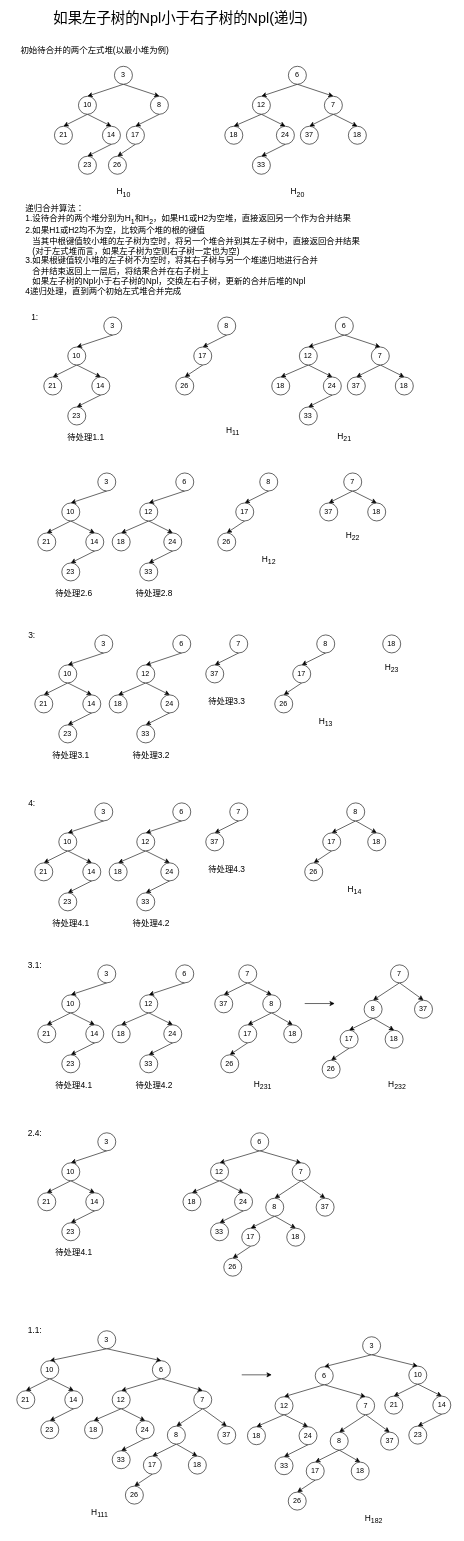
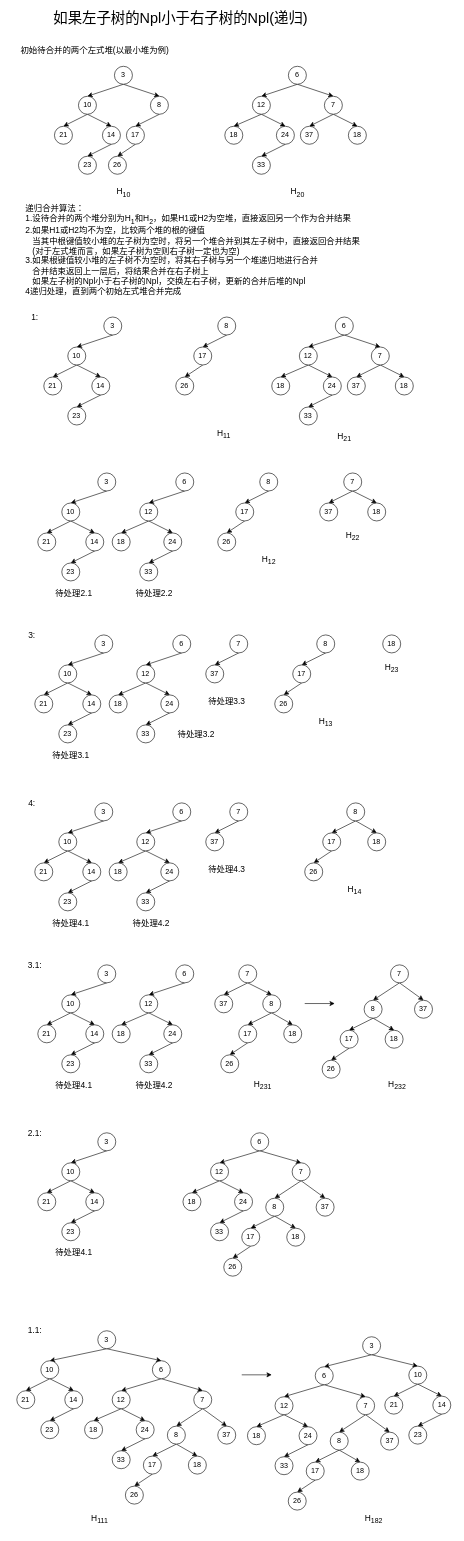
node "H11": moved (233, 431) -> (224, 434)
node "待处理1.1": removed
node "待处理2.6": label "待处理2.6" -> "待处理2.1"
node "待处理2.8": label "待处理2.8" -> "待处理2.2"
node "待处理3.2": moved (151, 755) -> (196, 734)
node "2.4:": label "2.4:" -> "2.1:"
node "H111": moved (99, 1514) -> (99, 1520)
